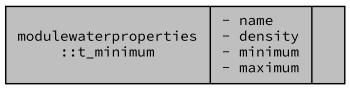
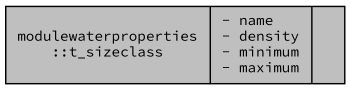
node "modulewaterproperties": text "::t_minimum" -> "::t_sizeclass"
